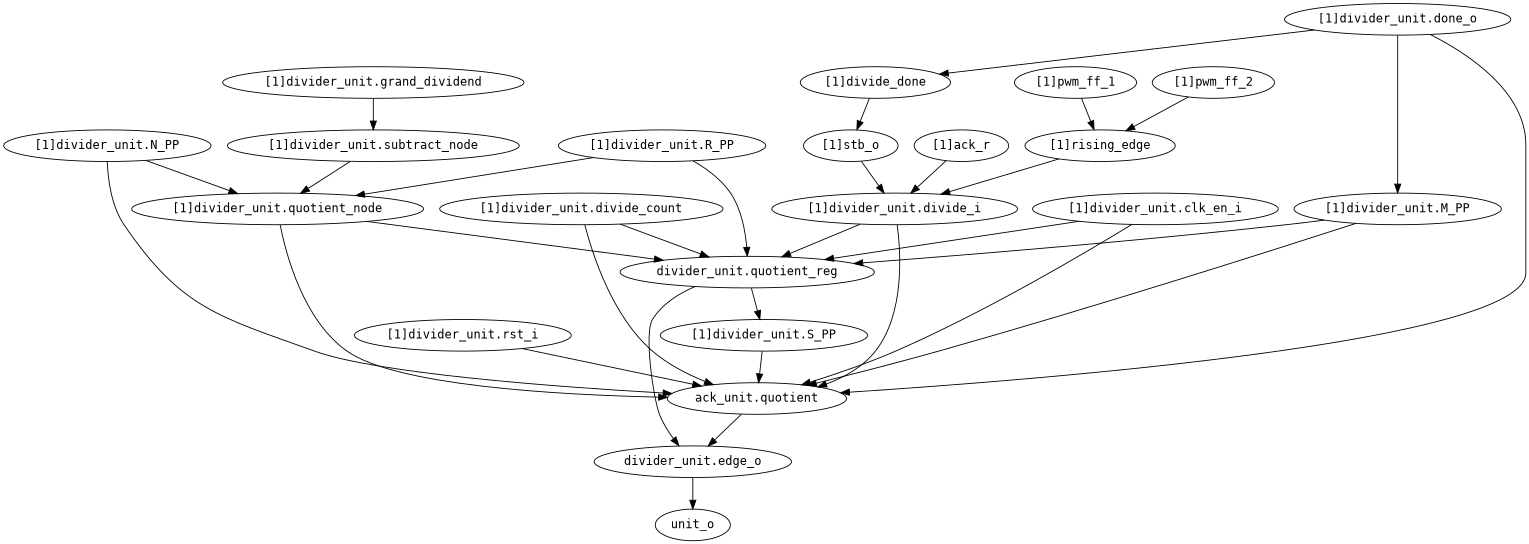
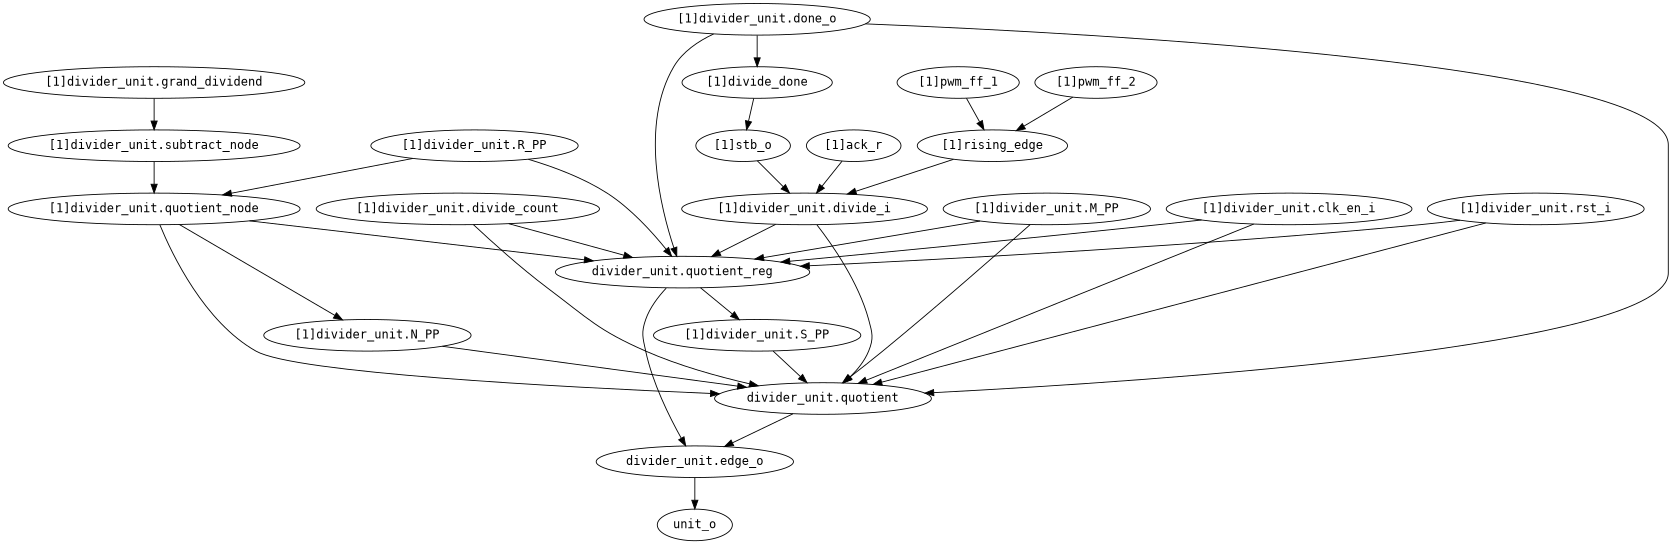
edge "[1]divider_unit.done_o" -> "[1]divider_unit.M_PP": now "[1]divider_unit.done_o" -> "divider_unit.quotient_reg"
edge "[1]divider_unit.N_PP" -> "[1]divider_unit.quotient_node": reversed
edge "[1]divider_unit.rst_i" -> "divider_unit.quotient_reg": added
node "ack_unit.quotient": label "ack_unit.quotient" -> "divider_unit.quotient"
